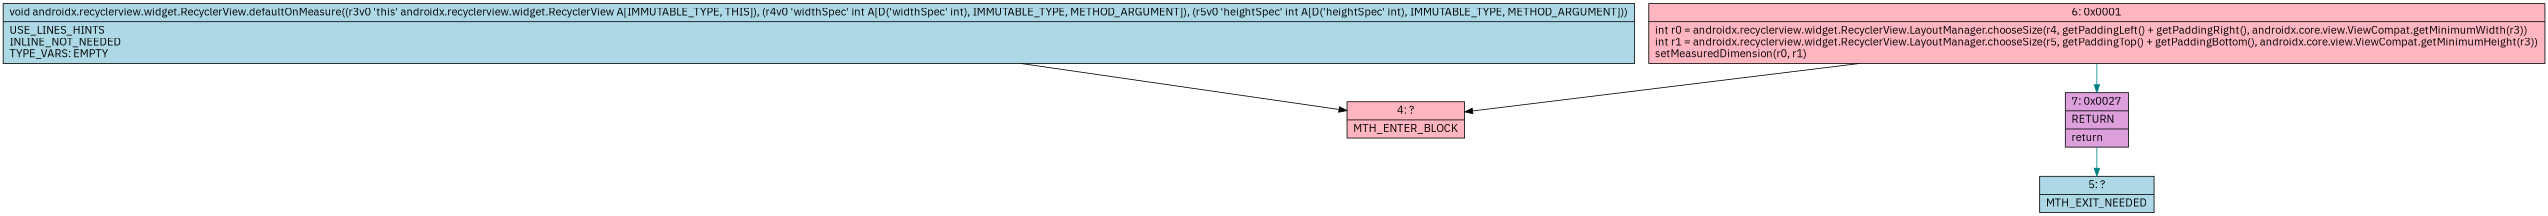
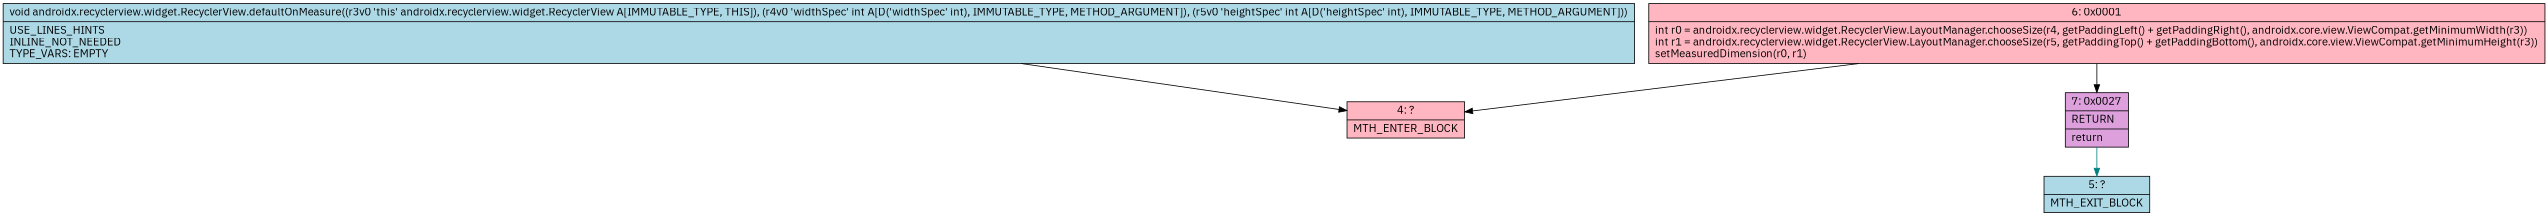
edge "6: 0x0001" -> "7: 0x0027": color teal -> black
node "5: ?": text "MTH_EXIT_NEEDED" -> "MTH_EXIT_BLOCK"
